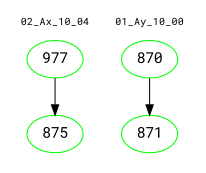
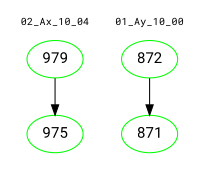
node "977": label "977" -> "979"
node "870": label "870" -> "872"
node "875": label "875" -> "975"
